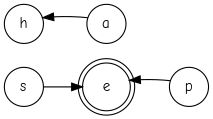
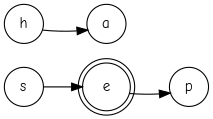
edge "a" -> "h": reversed
edge "p" -> "e": reversed
